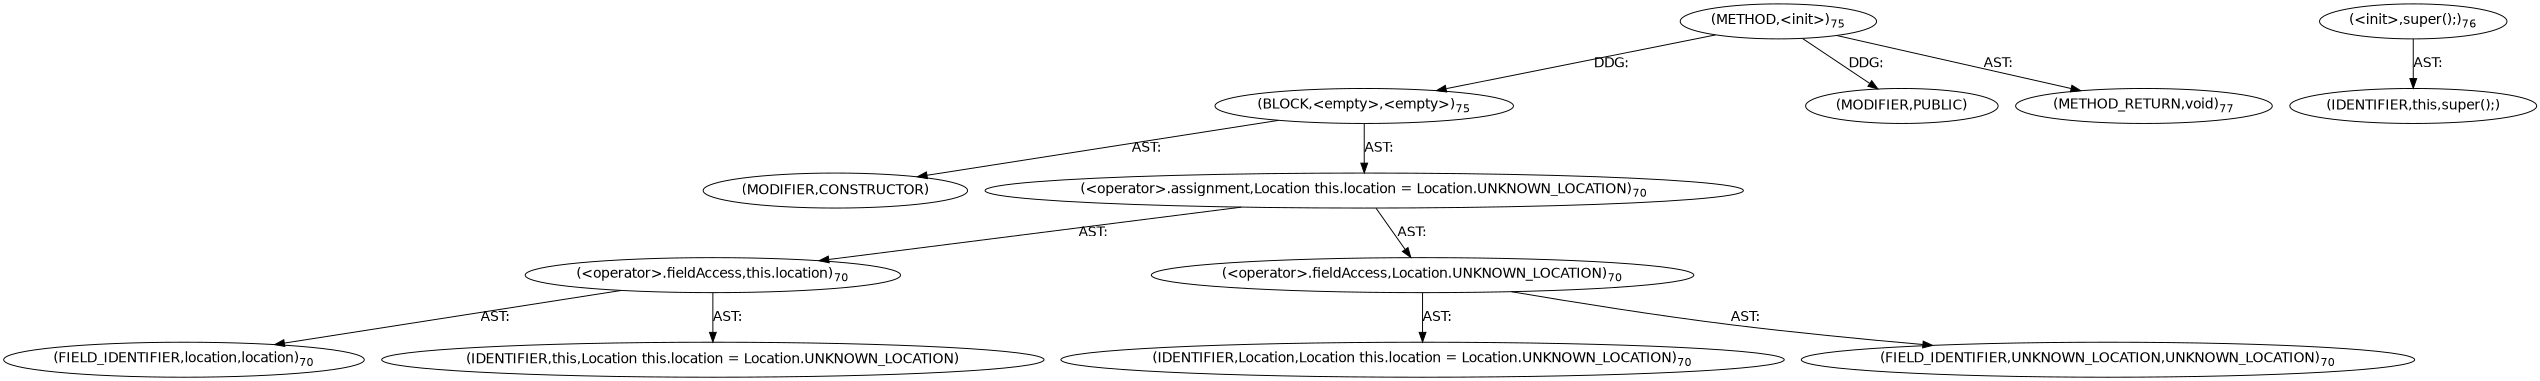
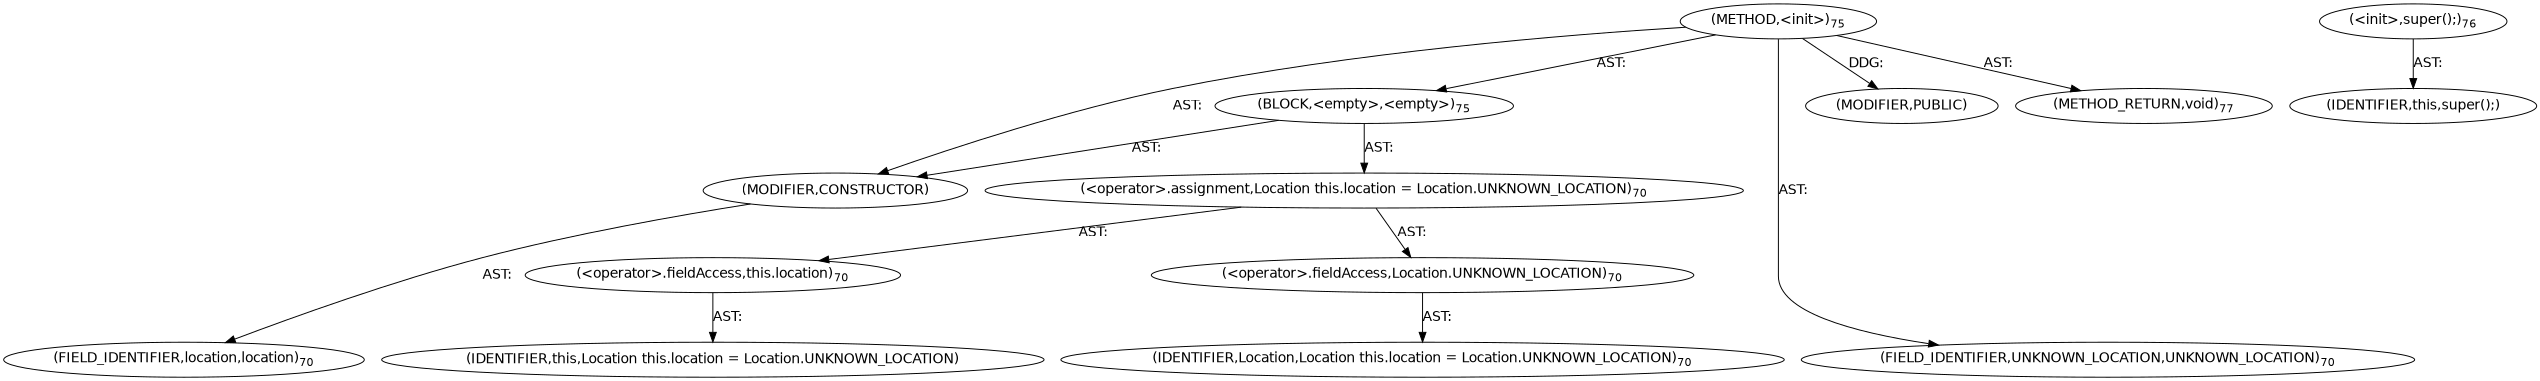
edge "(METHOD,<init>)" -> "(BLOCK,<empty>,<empty>)": label "DDG: " -> "AST: "
edge "(METHOD,<init>)" -> "(MODIFIER,CONSTRUCTOR)": added, label "AST:"
edge "(<operator>.fieldAccess,this.location)" -> "(FIELD_IDENTIFIER,location,location)": now "(MODIFIER,CONSTRUCTOR)" -> "(FIELD_IDENTIFIER,location,location)"
edge "(<operator>.fieldAccess,Location.UNKNOWN_LOCATION)" -> "(FIELD_IDENTIFIER,UNKNOWN_LOCATION,UNKNOWN_LOCATION)": now "(METHOD,<init>)" -> "(FIELD_IDENTIFIER,UNKNOWN_LOCATION,UNKNOWN_LOCATION)"
